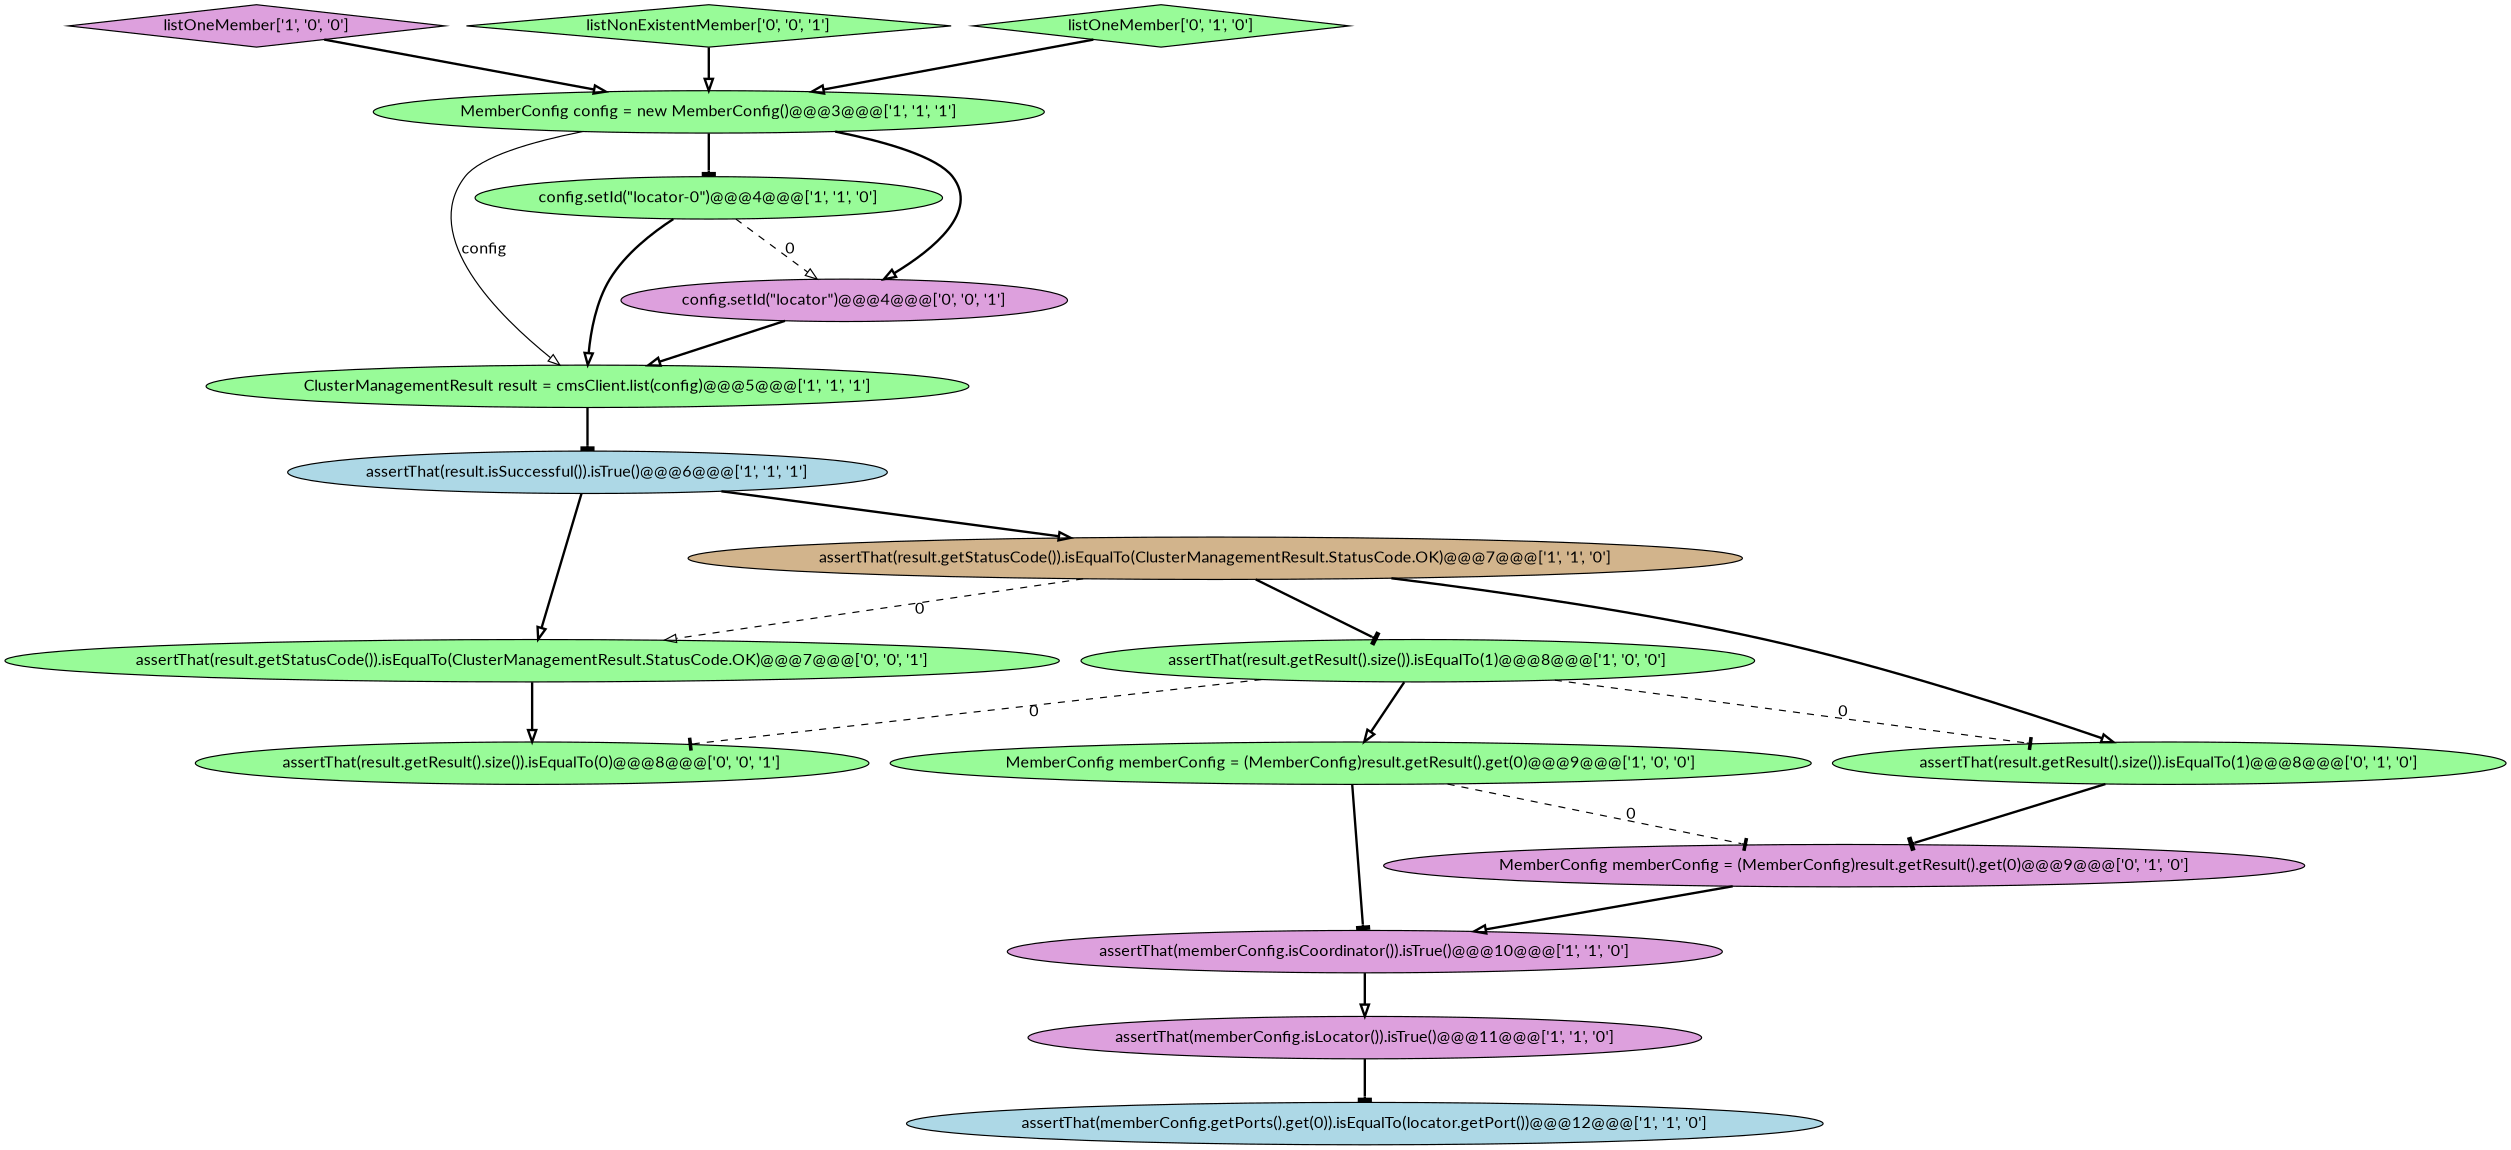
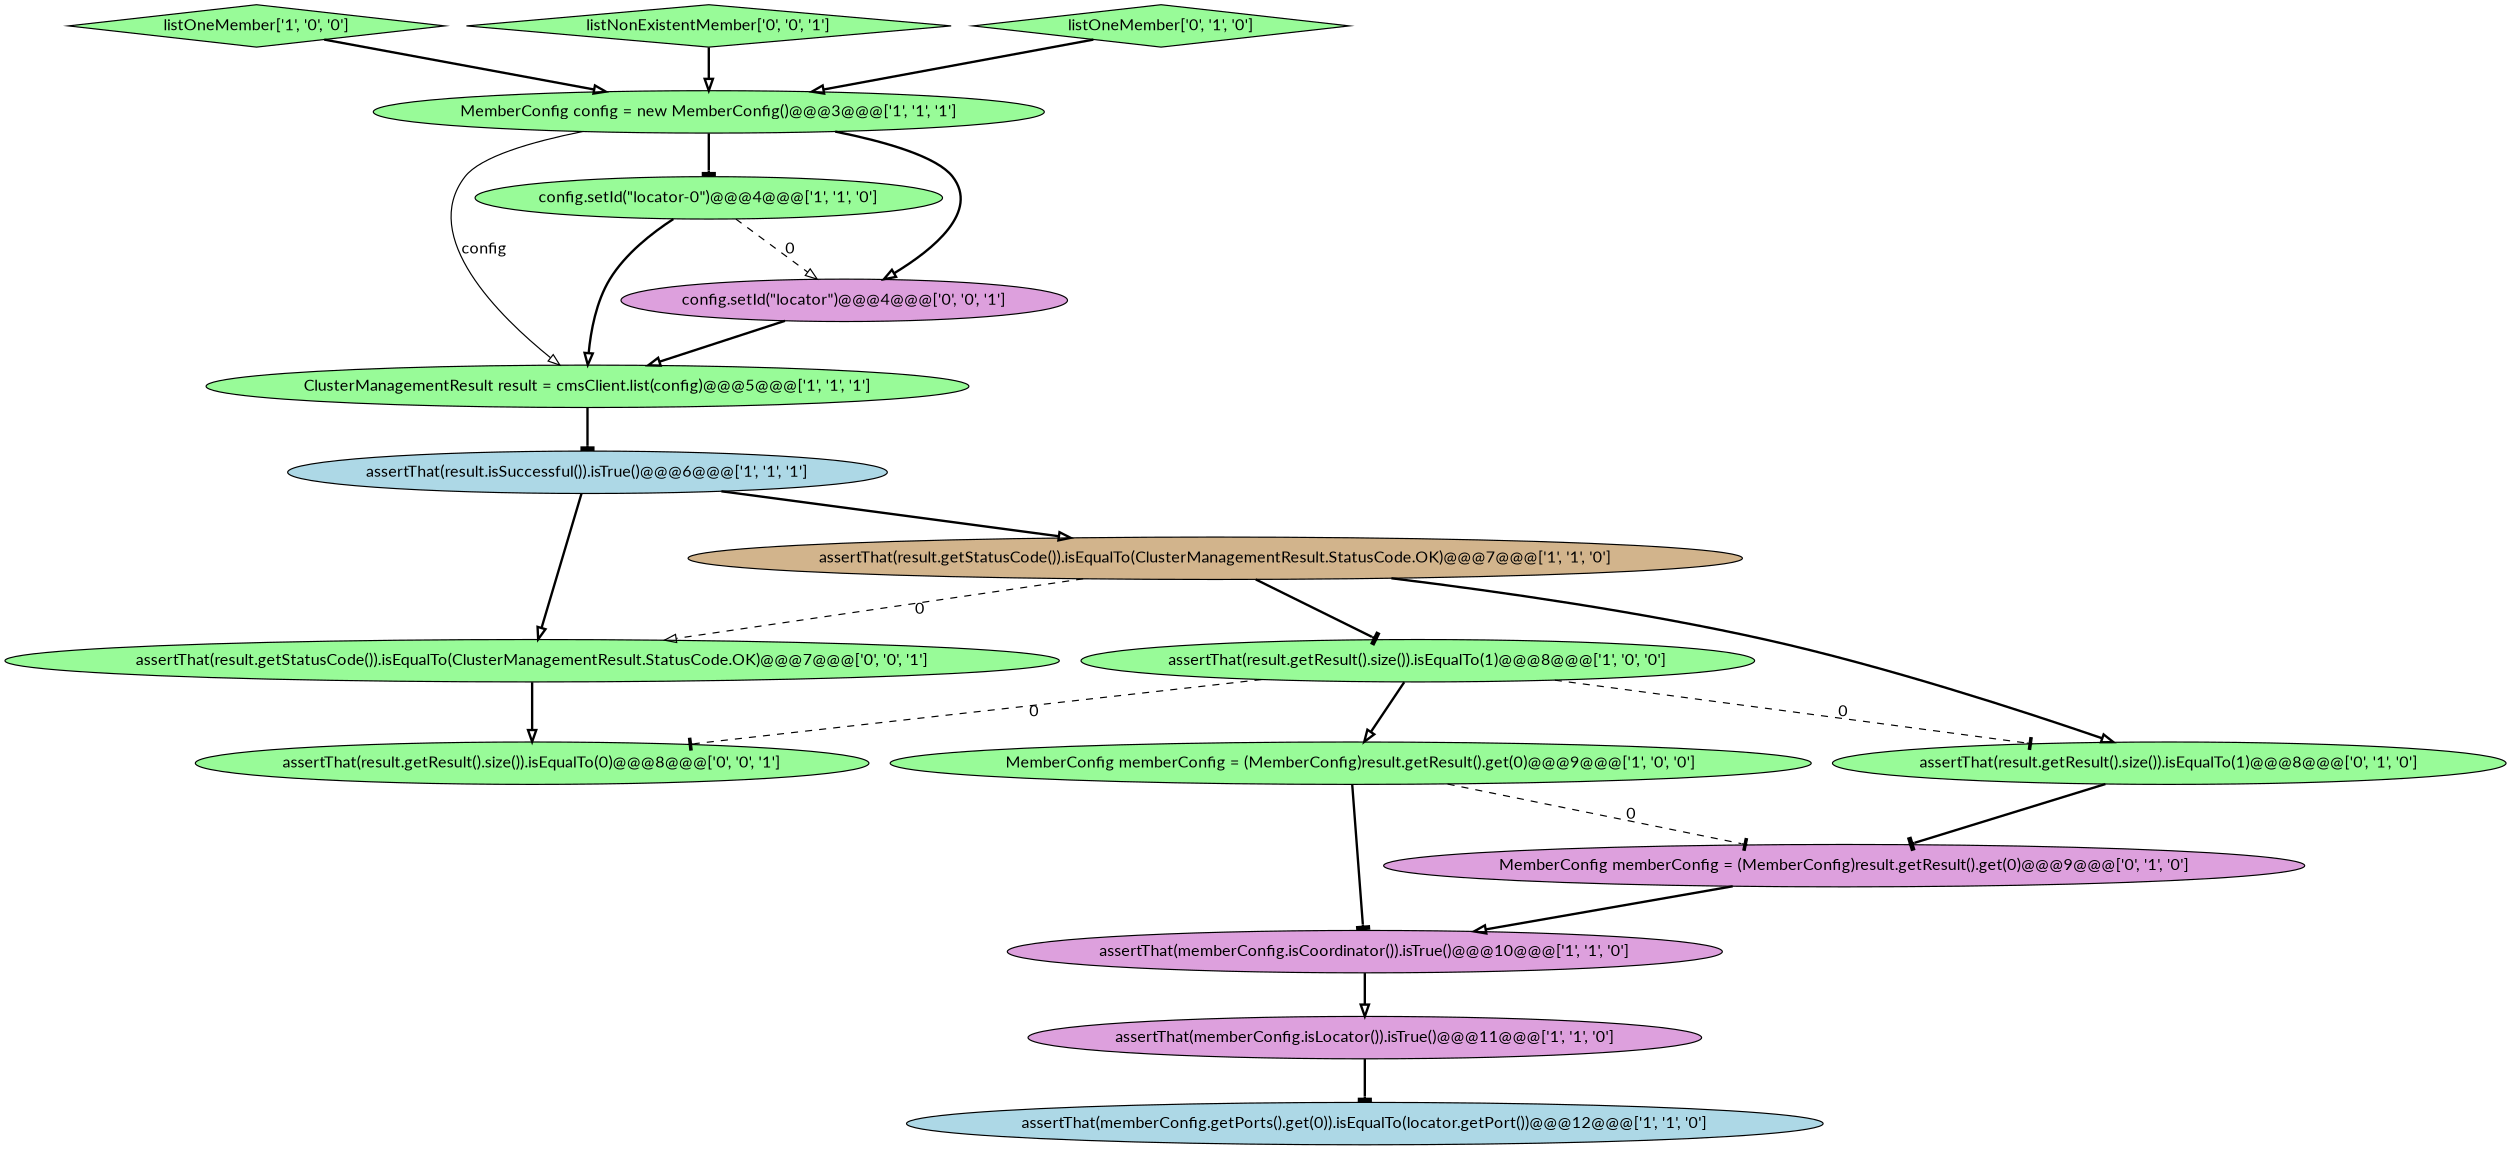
node "listOneMember['1', '0', '0']": fillcolor plum -> palegreen
